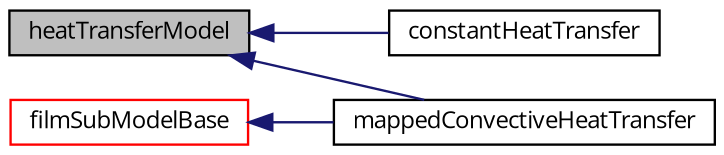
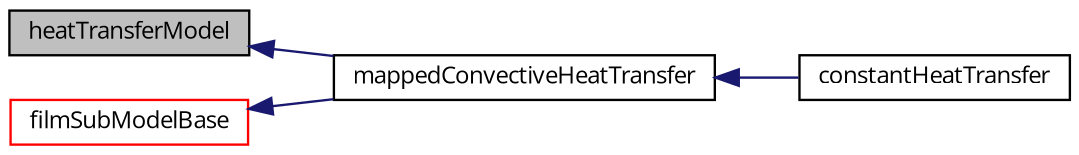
edge "constantHeatTransfer" -> "heatTransferModel": now "constantHeatTransfer" -> "mappedConvectiveHeatTransfer"
